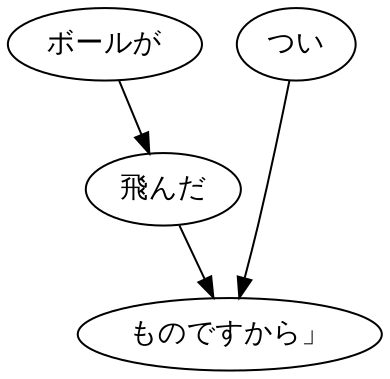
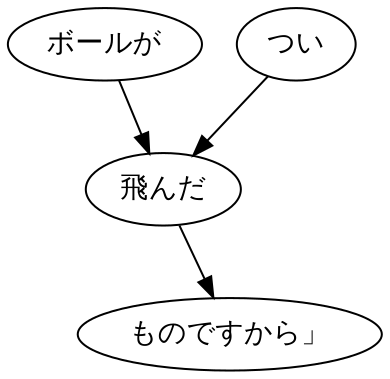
edge "つい" -> "ものですから」": now "つい" -> "飛んだ"
